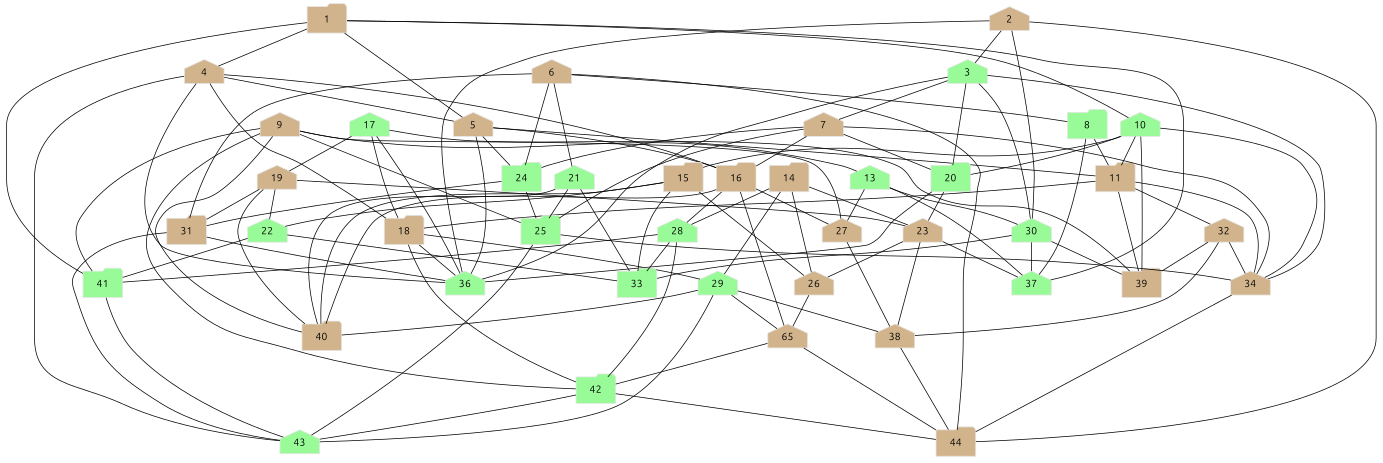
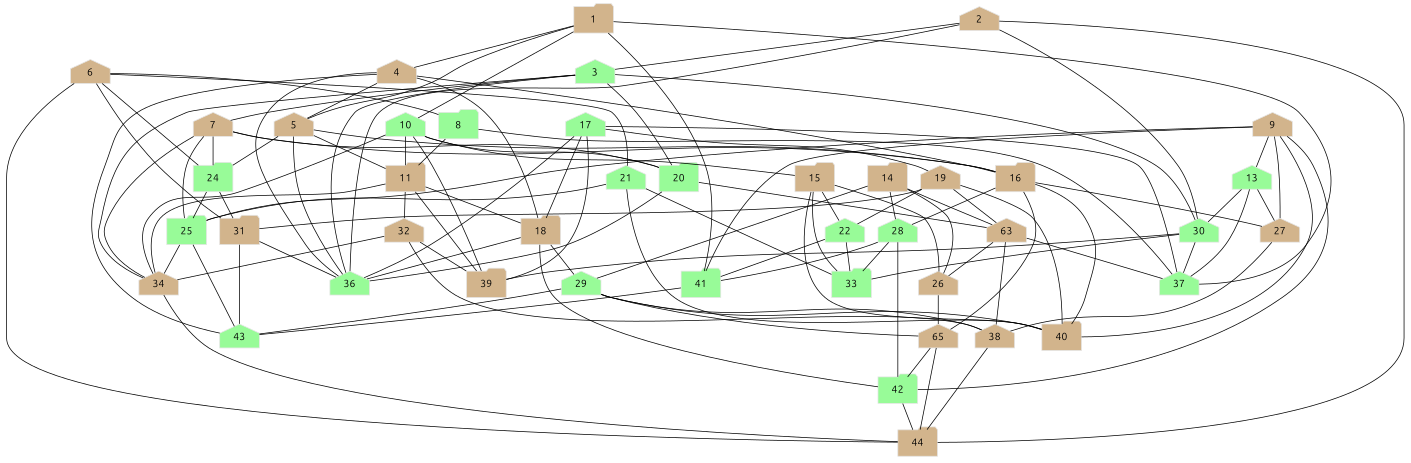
edge "17" -- "37": added
node "23": label "23" -> "63"
edge "42" -- "43": removed
